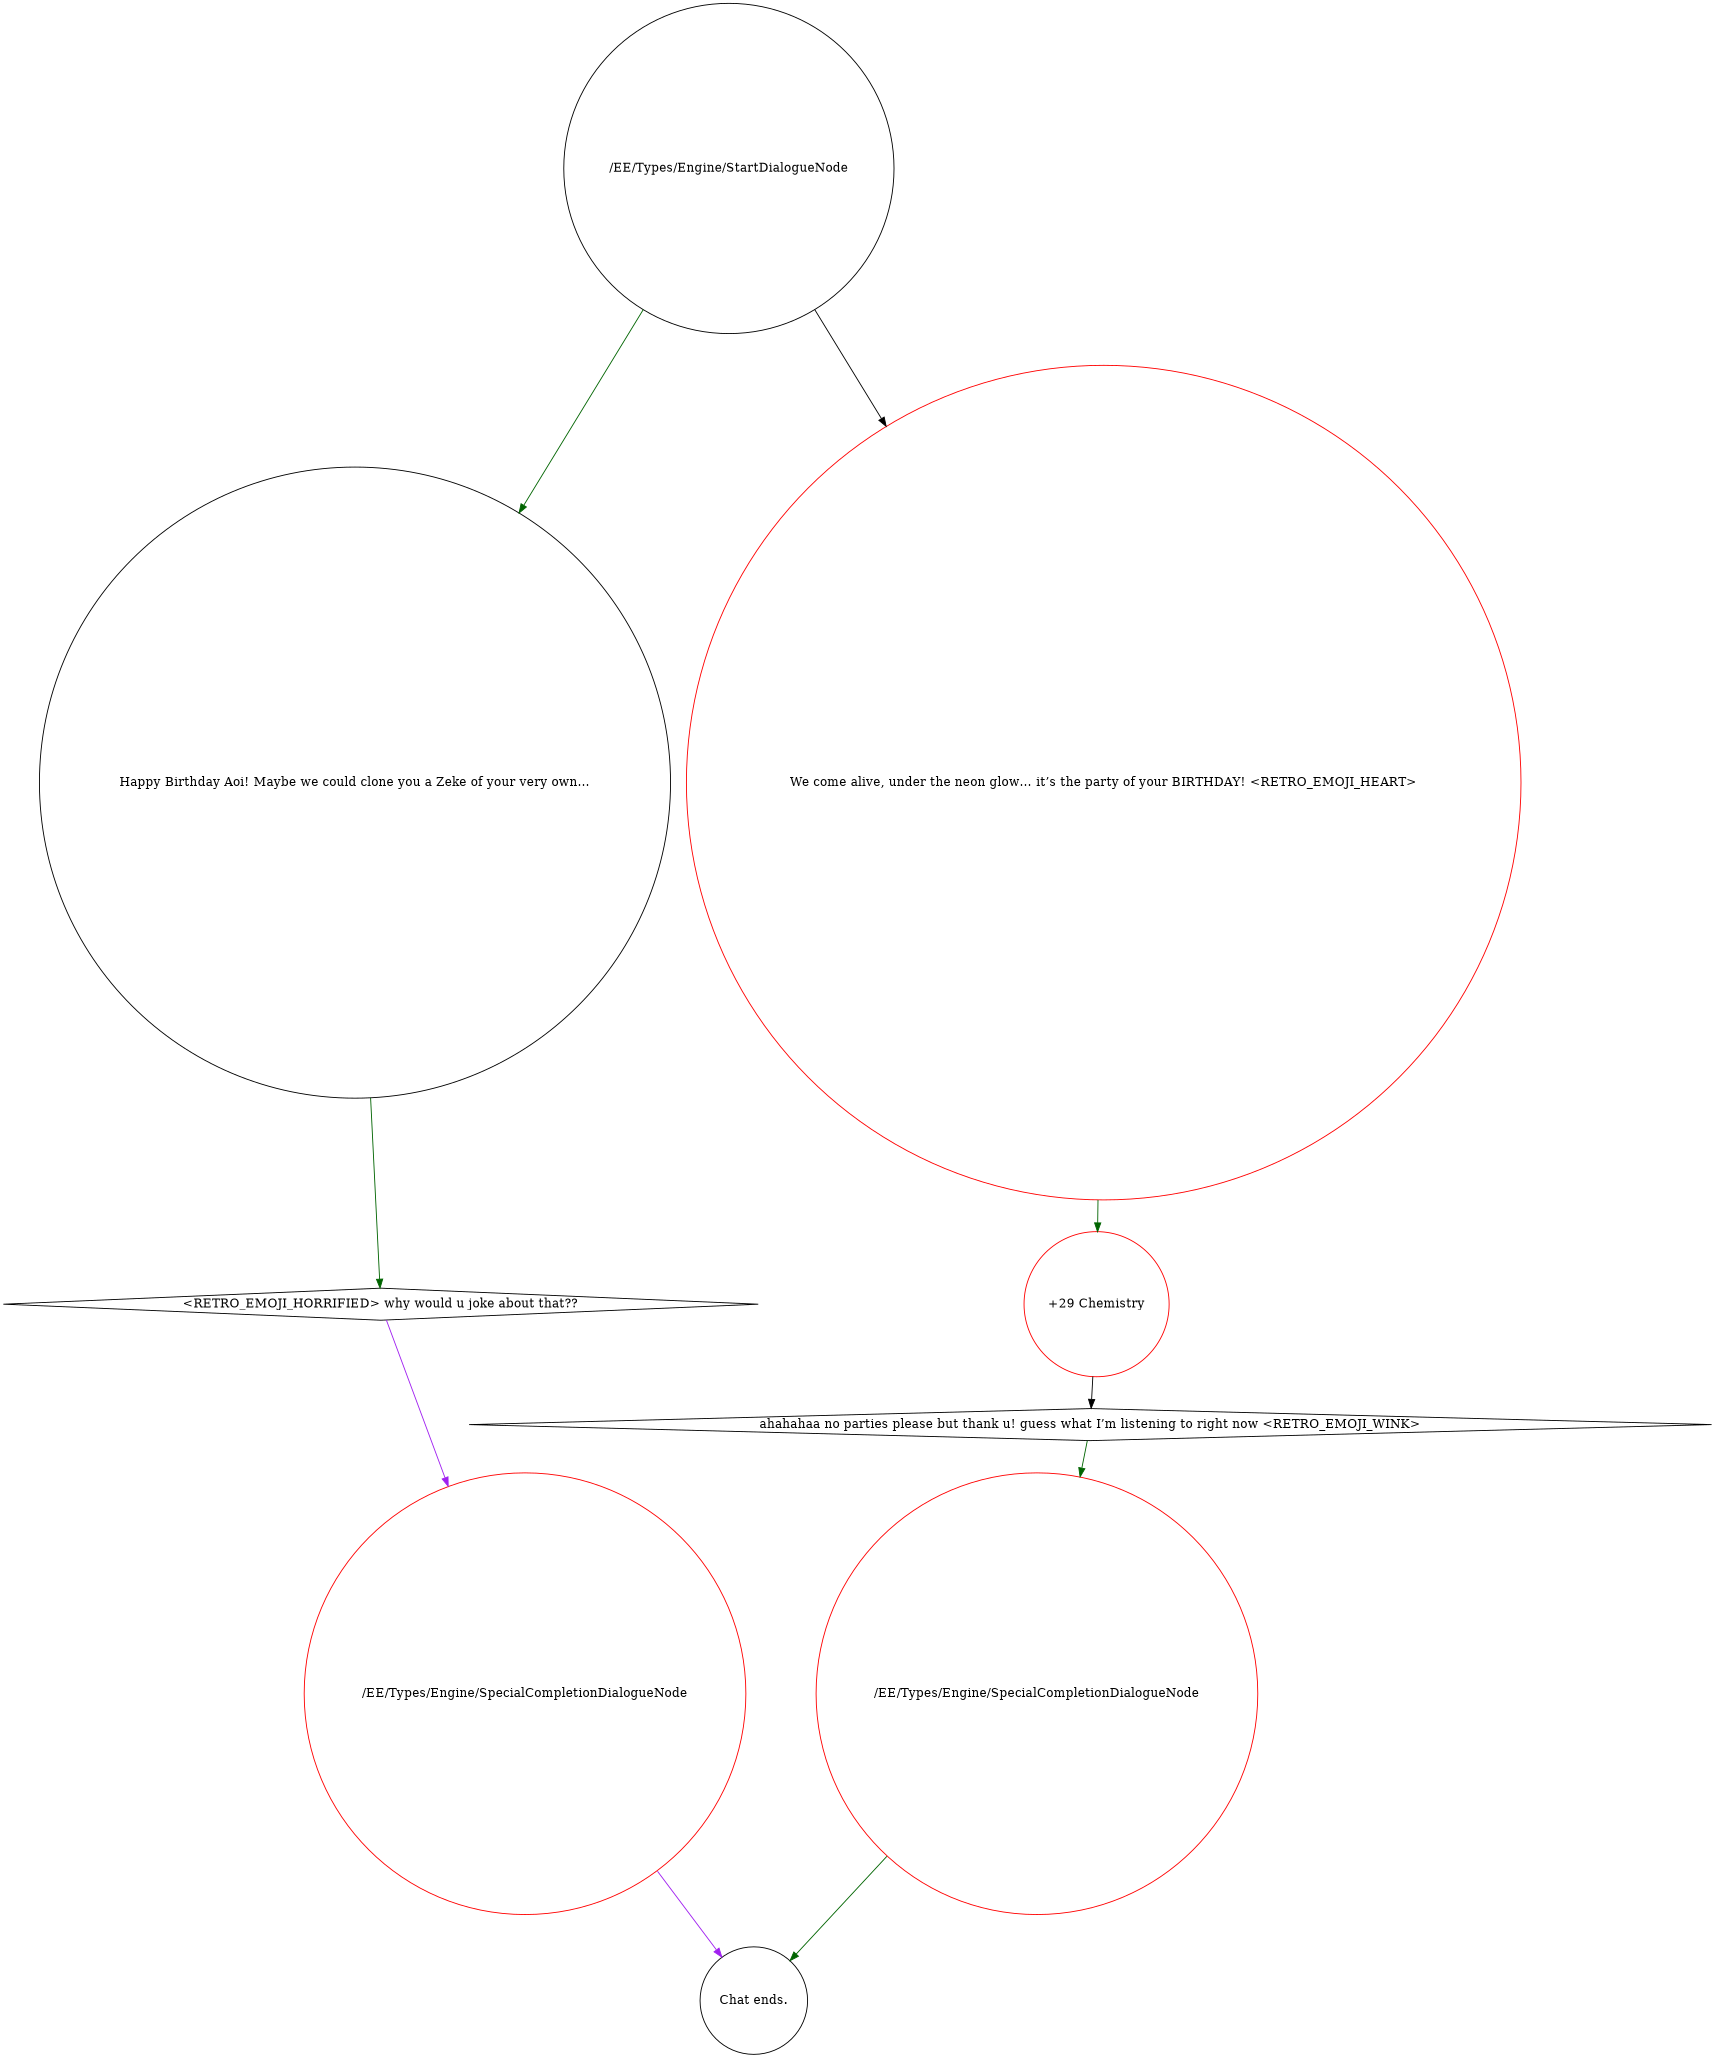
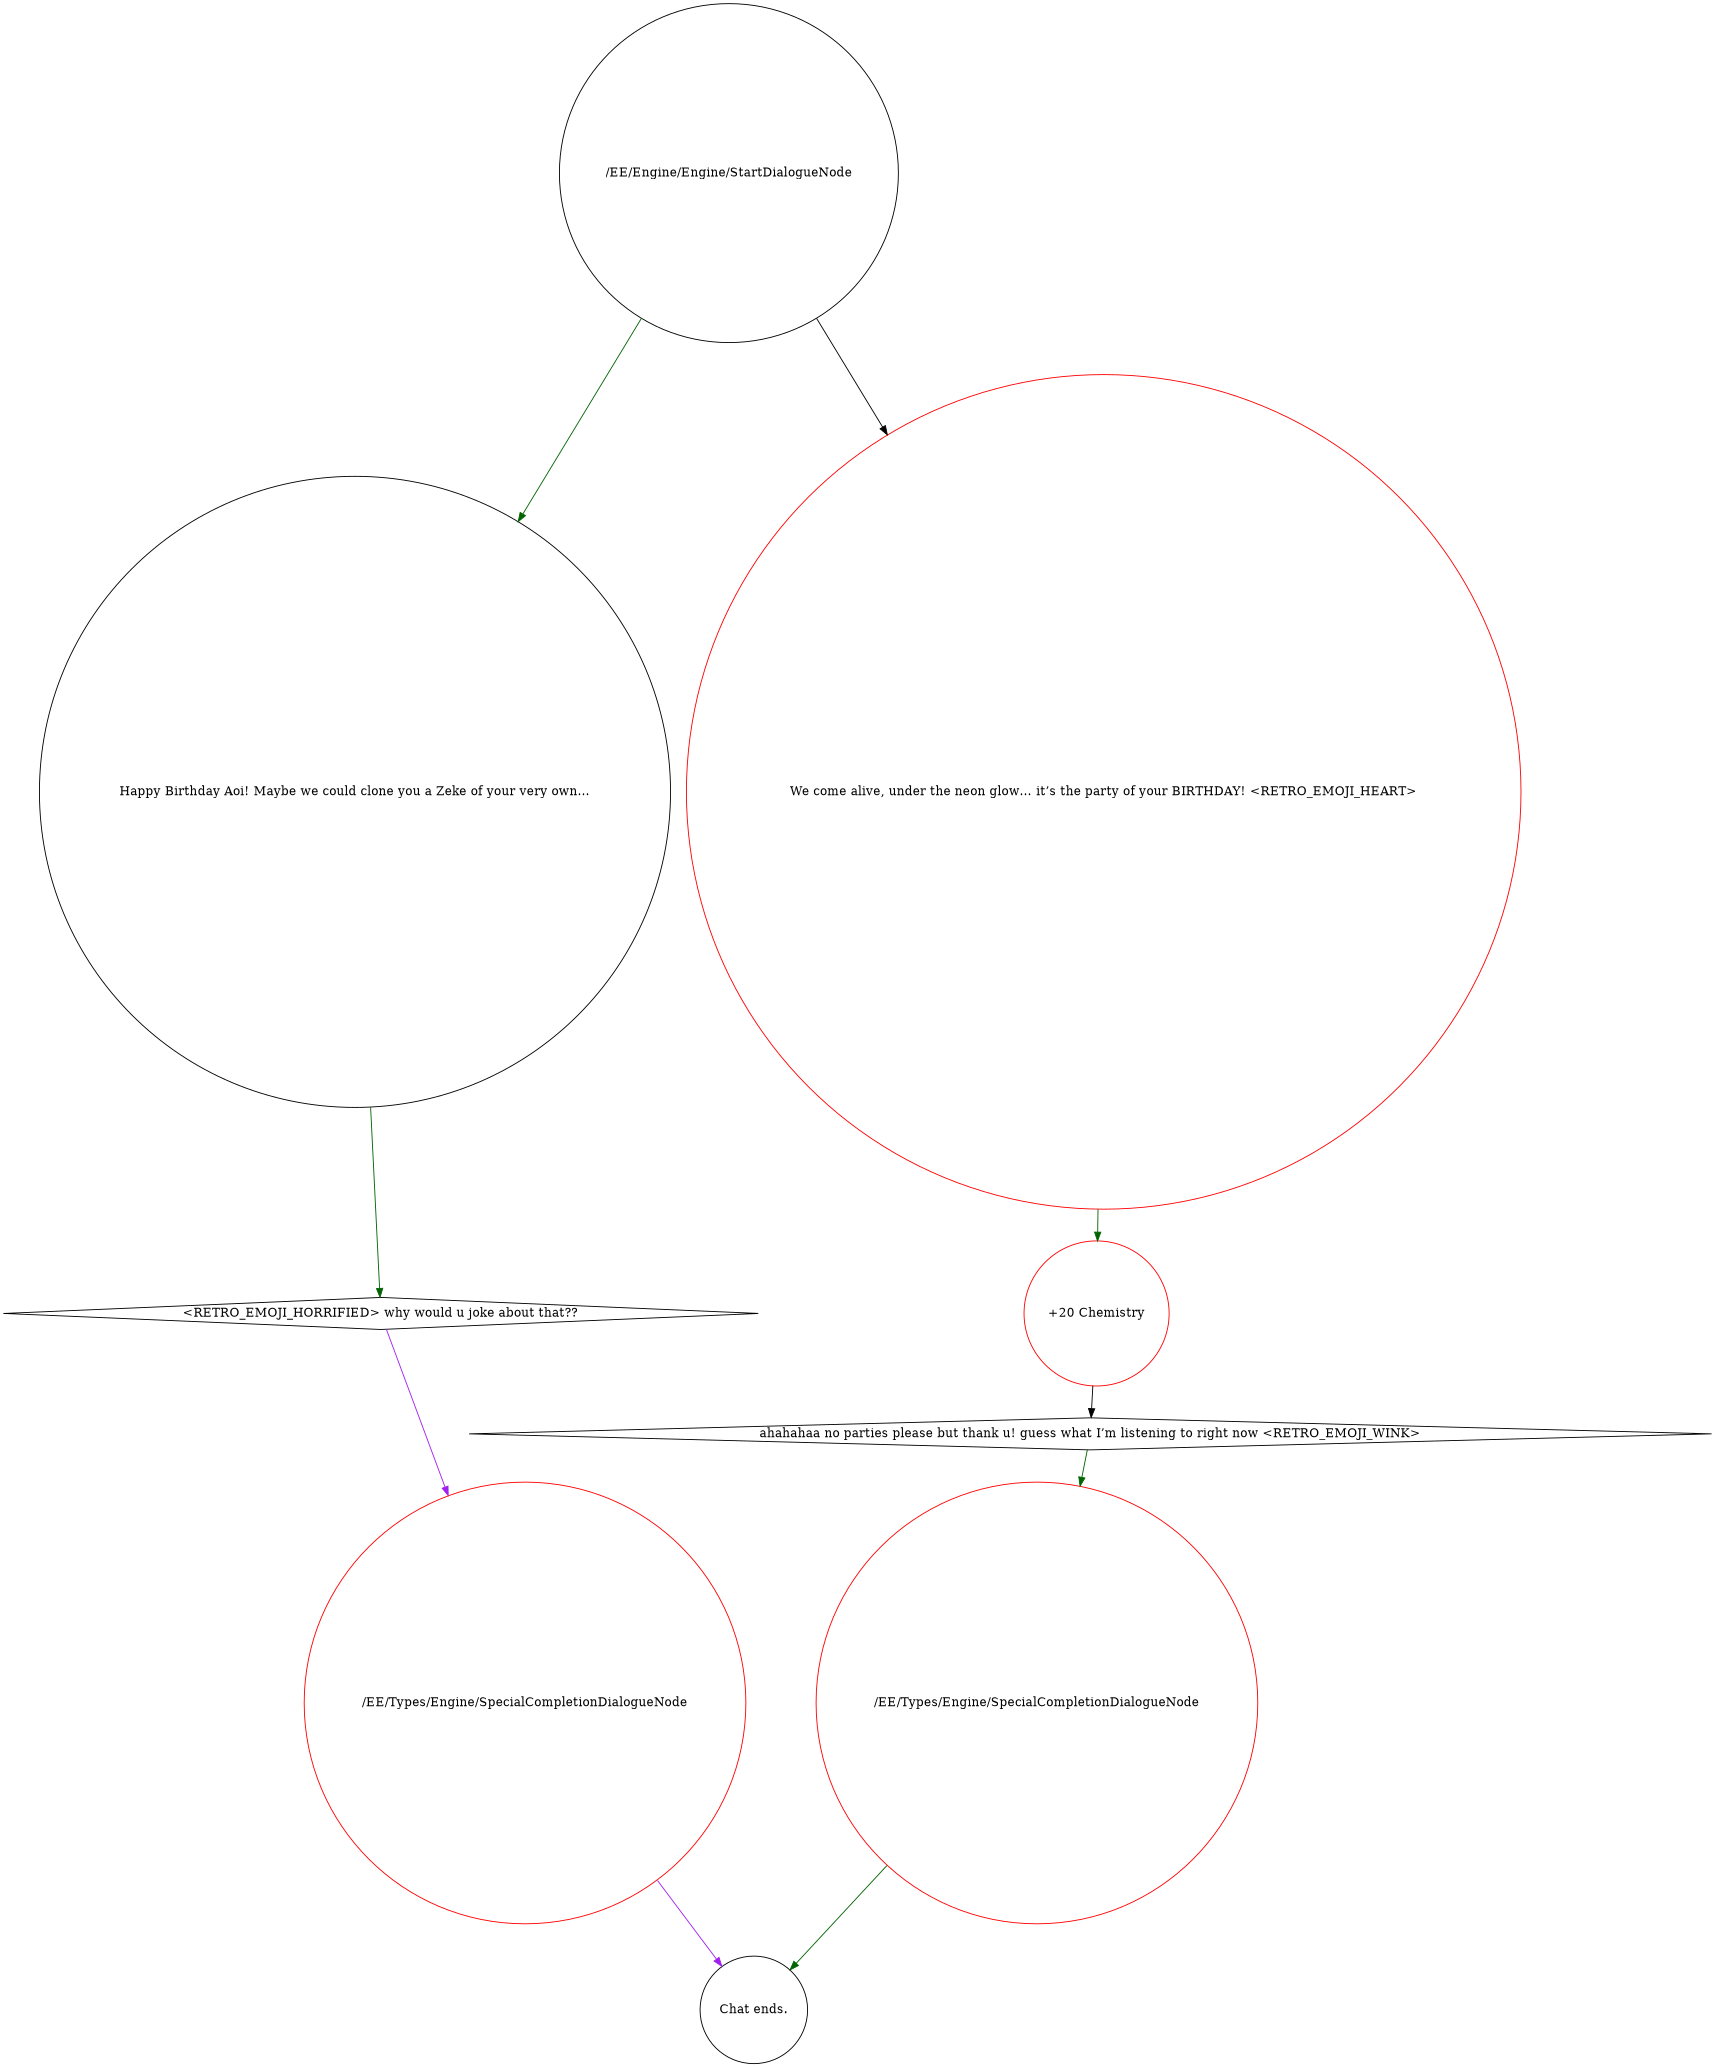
node "/EE/Types/Engine/StartDialogueNode": label "/EE/Types/Engine/StartDialogueNode" -> "/EE/Engine/Engine/StartDialogueNode"
node "+29 Chemistry": label "+29 Chemistry" -> "+20 Chemistry"
